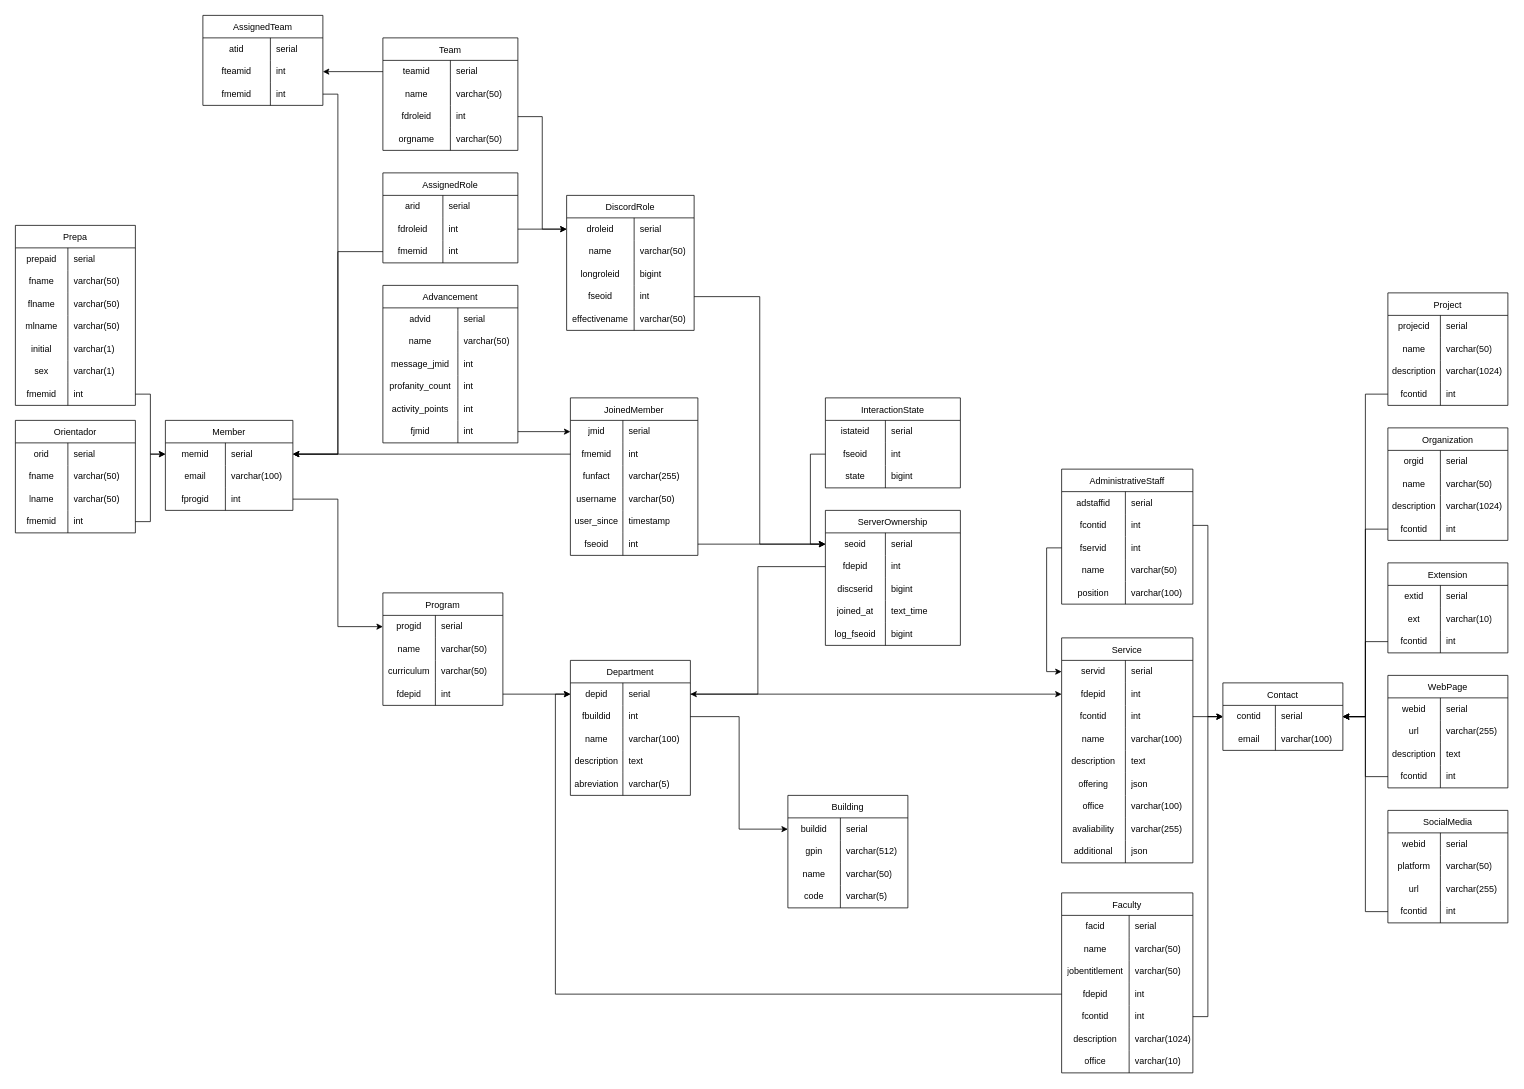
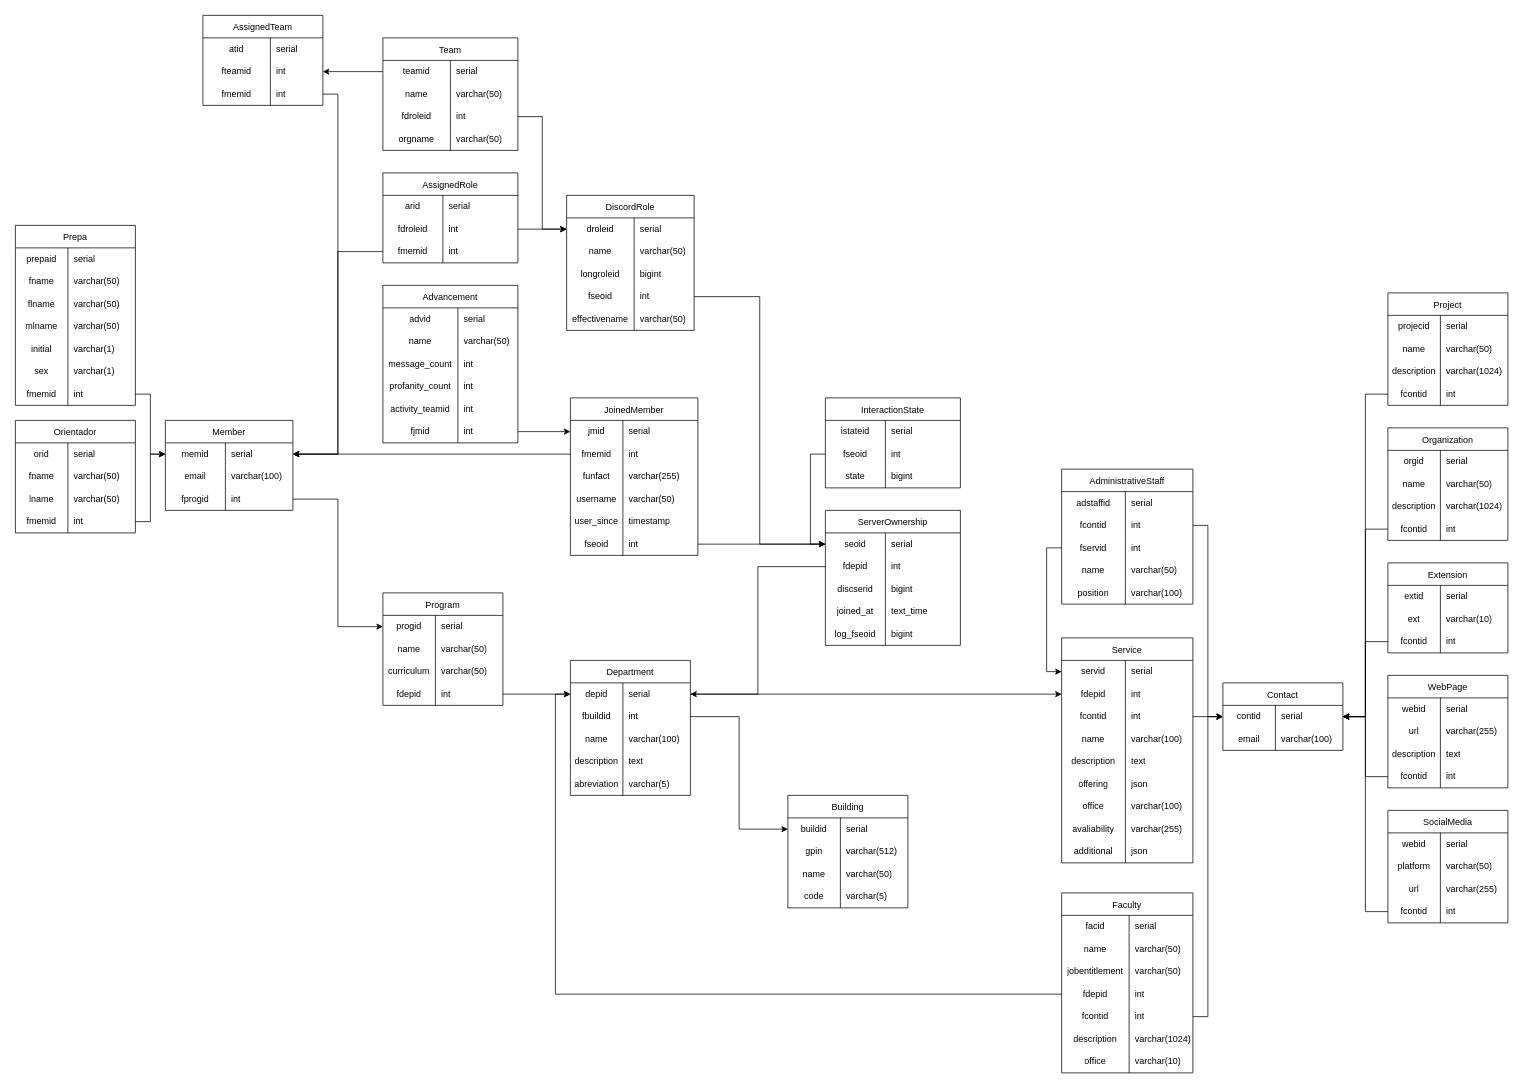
node "message_jmid": label "message_jmid" -> "message_count"
node "activity_points": label "activity_points" -> "activity_teamid"
